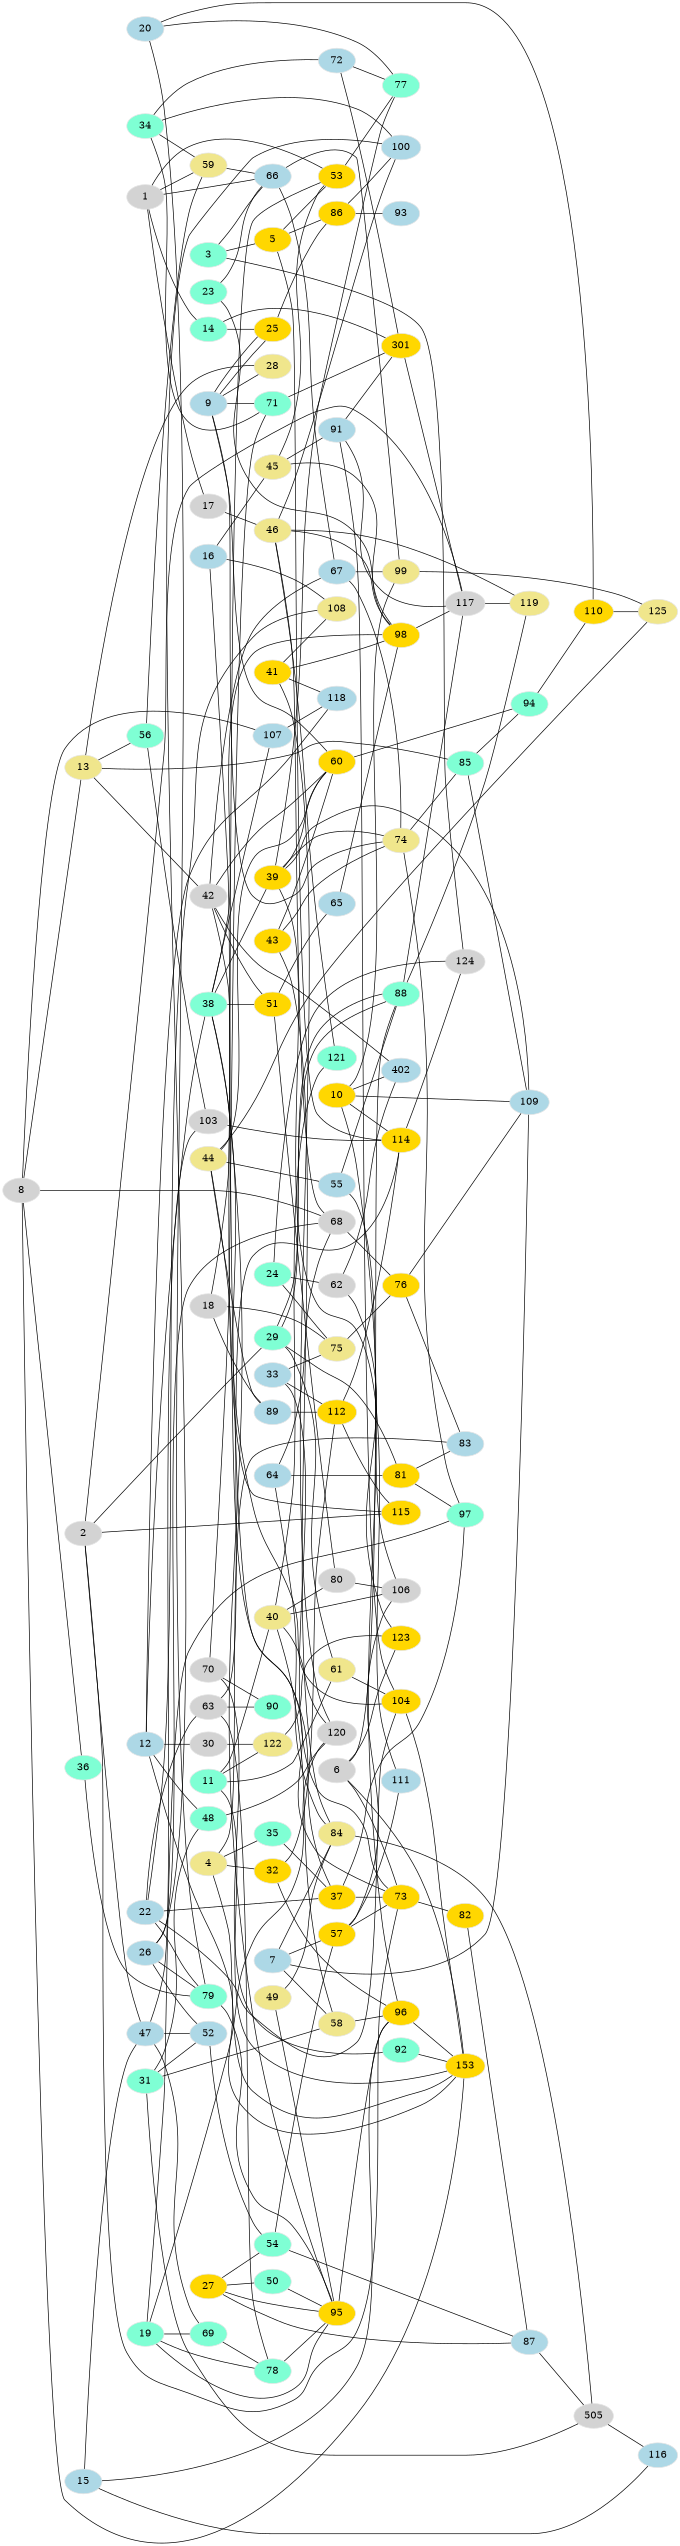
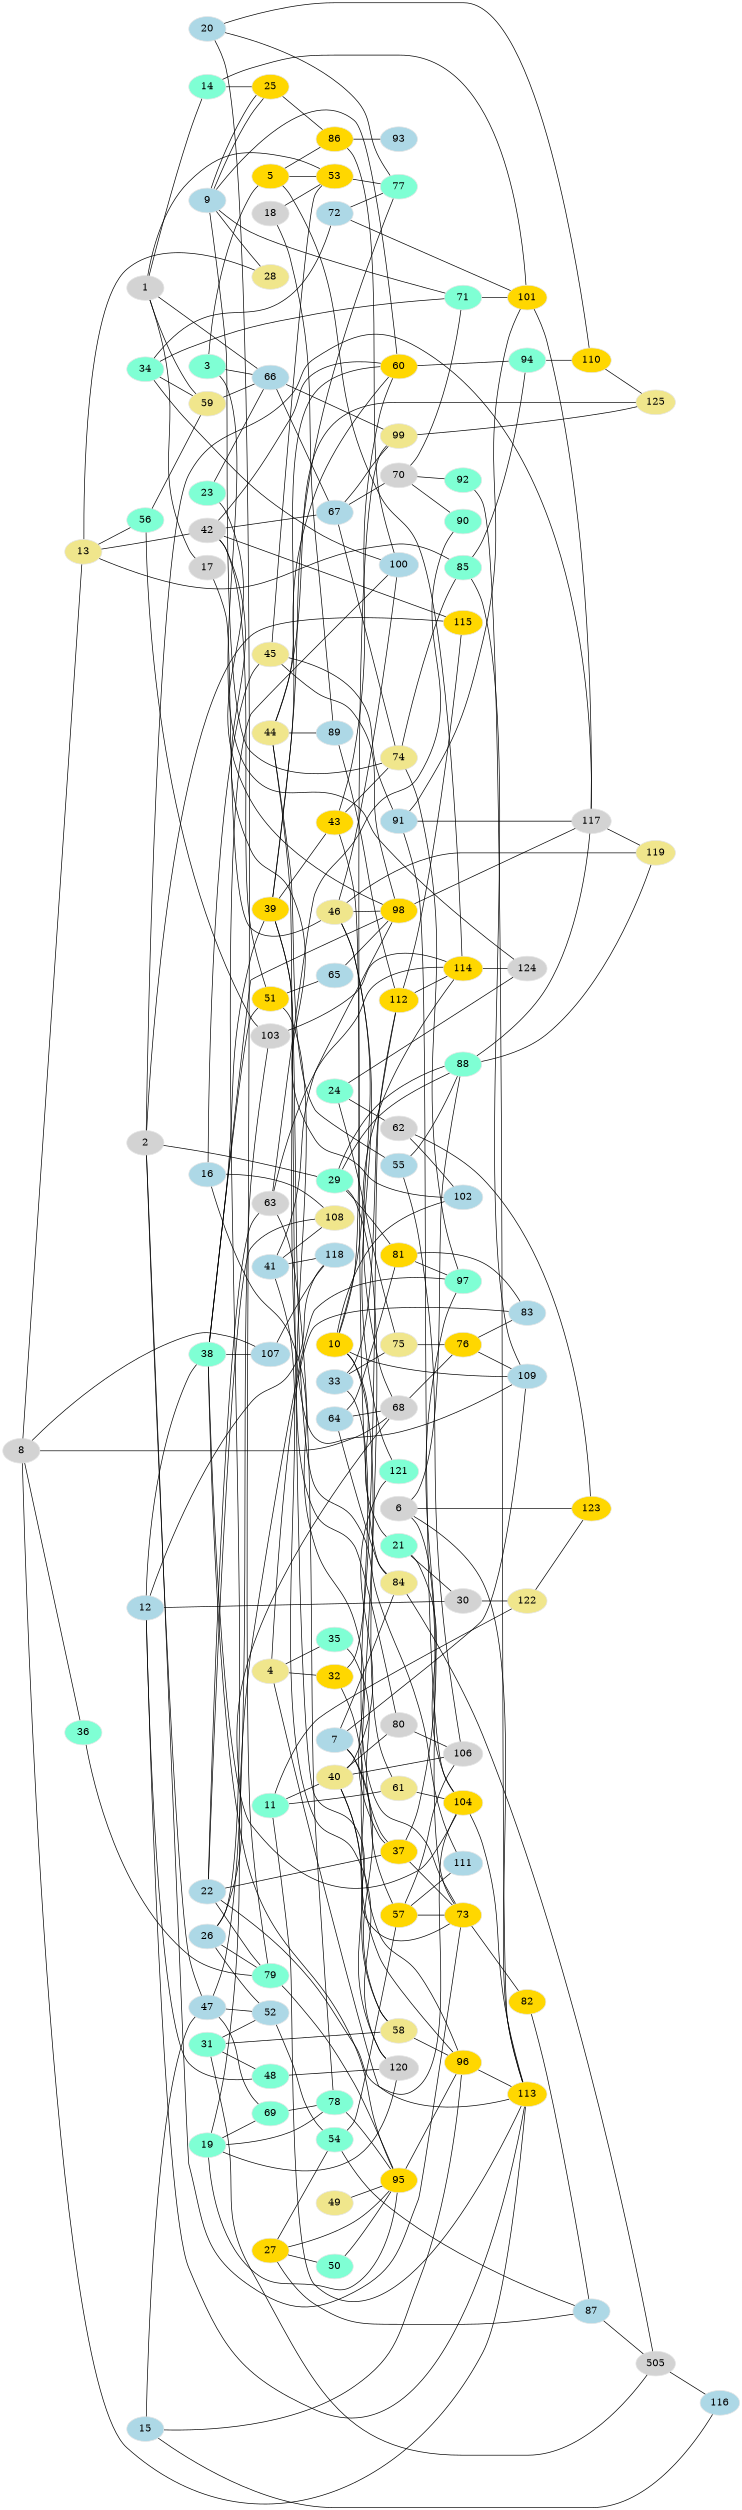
node "301": label "301" -> "101"
edge "70" -- "67": added
node "41": fillcolor gold -> lightblue
edge "74" -- "39": now "43" -- "39"
node "402": label "402" -> "102"
edge "18" -- "75": removed
node "21": added
edge "84" -- "49": removed
node "153": label "153" -> "113"
